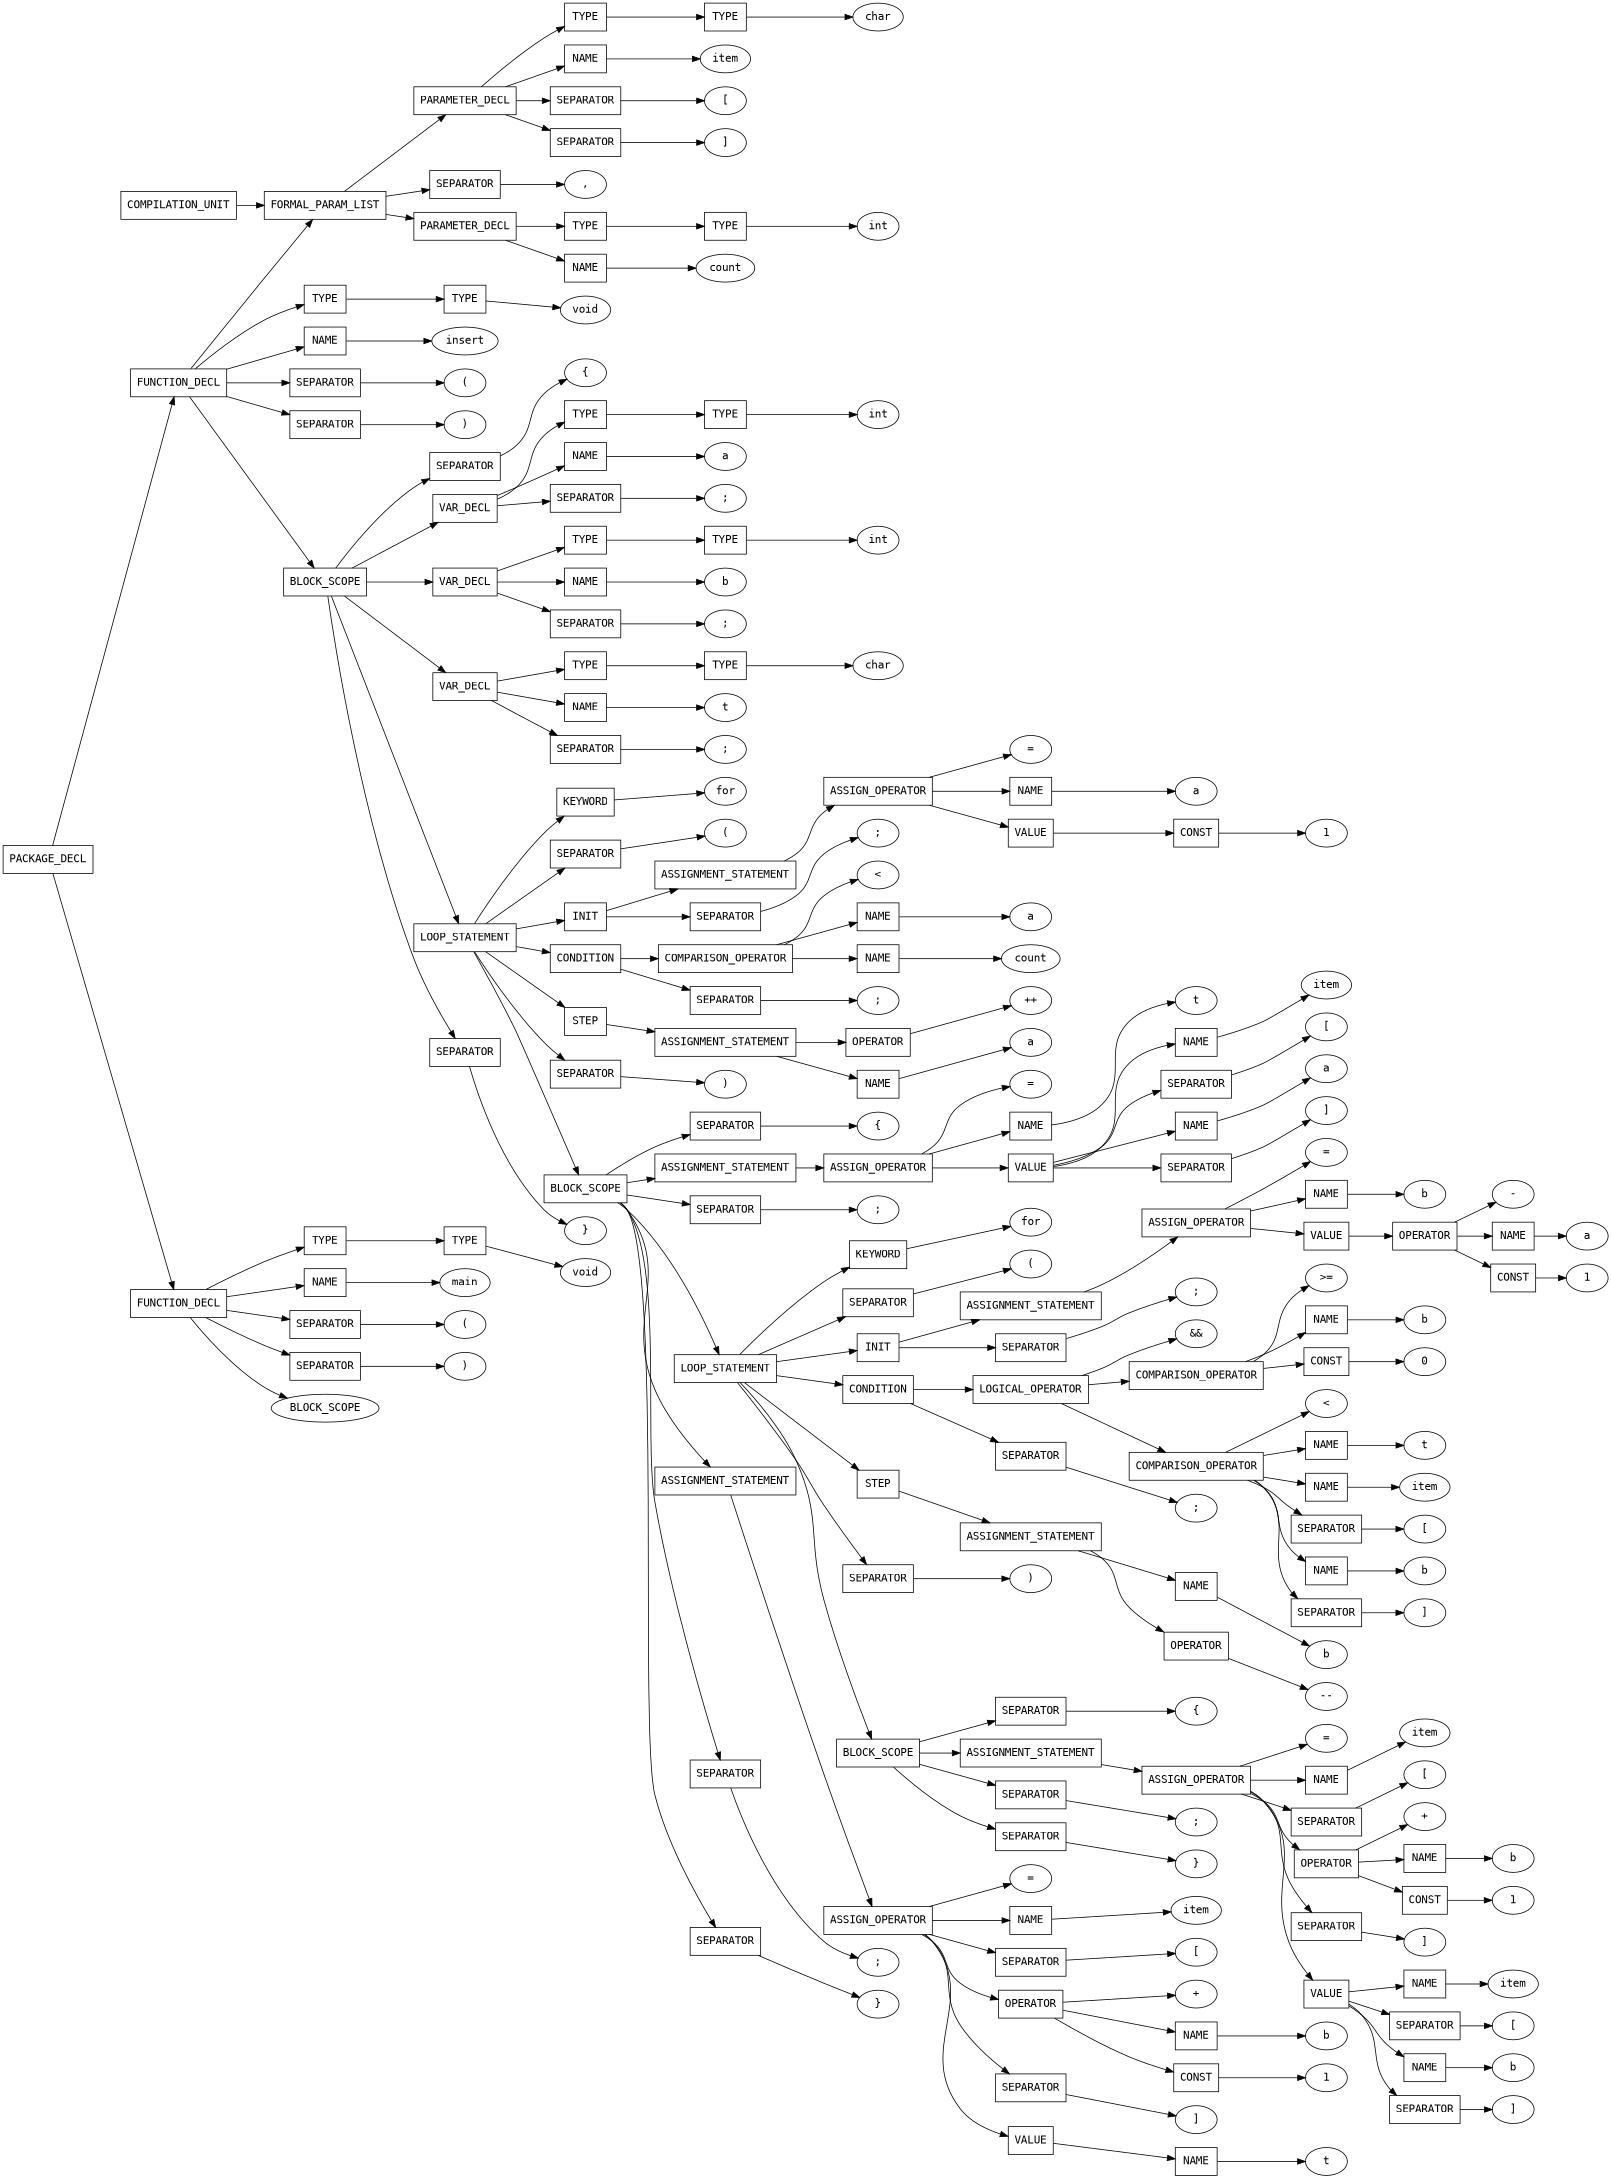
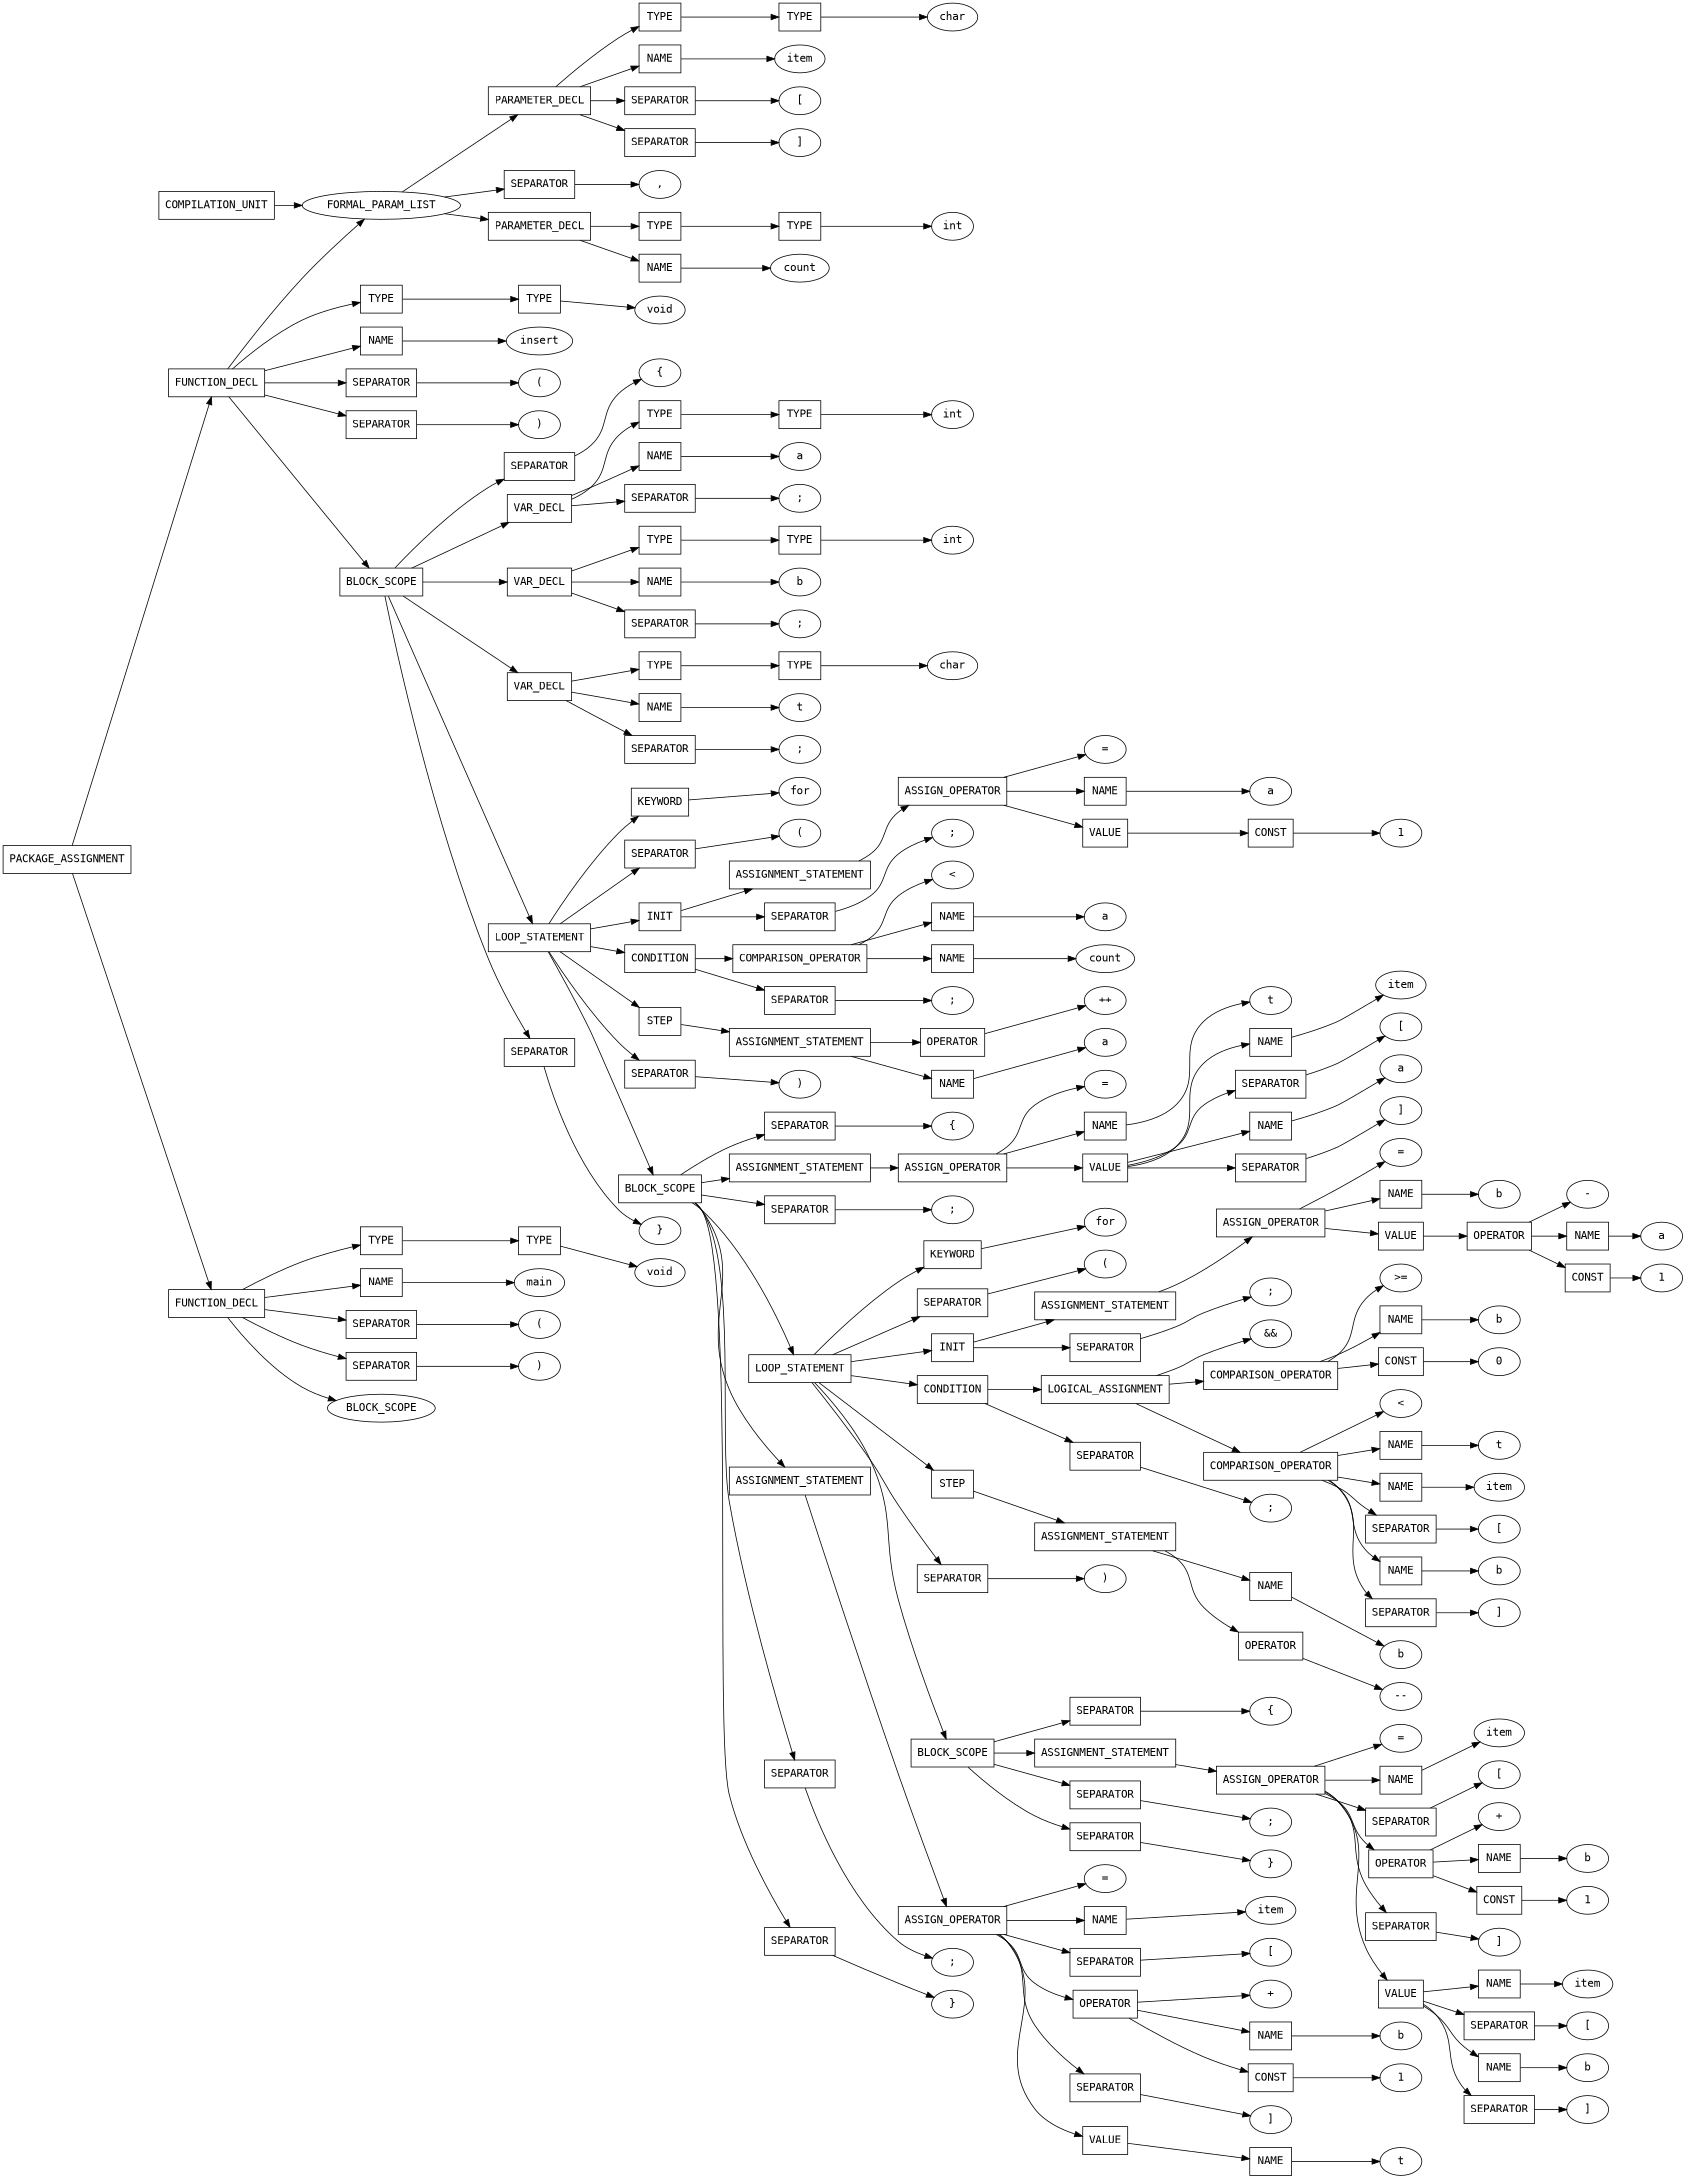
node "FORMAL_PARAM_LIST": shape box -> ellipse
node "PACKAGE_DECL": label "PACKAGE_DECL" -> "PACKAGE_ASSIGNMENT"
node "LOGICAL_OPERATOR": label "LOGICAL_OPERATOR" -> "LOGICAL_ASSIGNMENT"
